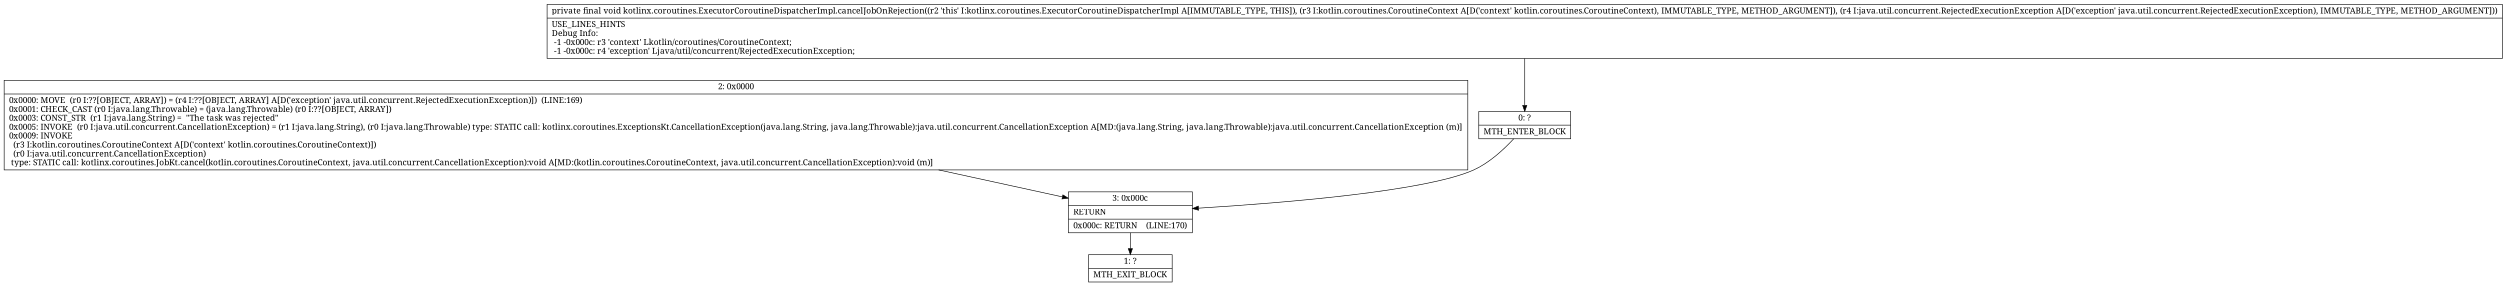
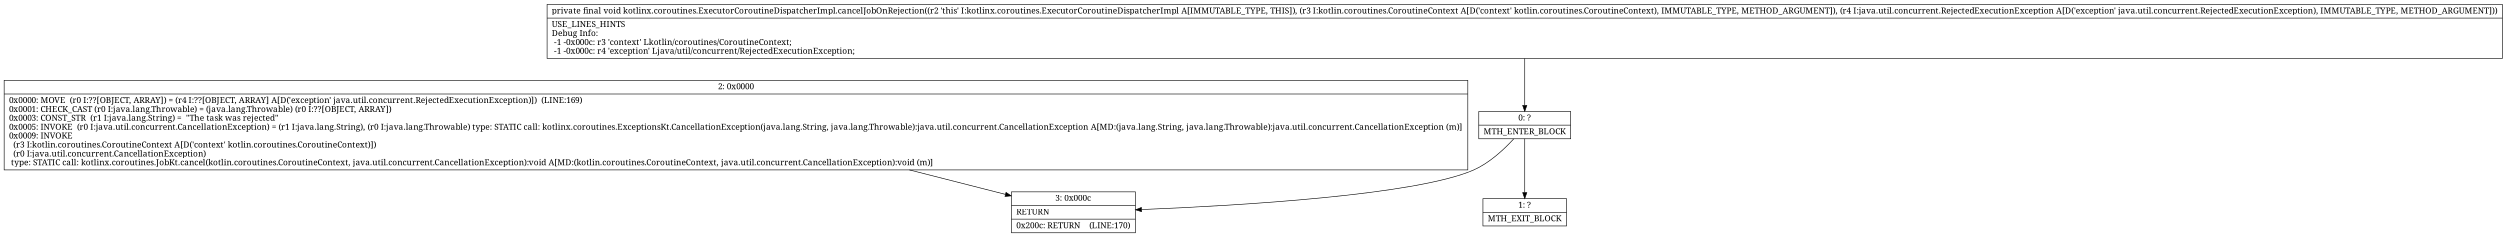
node "3: 0x000c": text "0x000c: RETURN    (LINE:170)" -> "0x200c: RETURN    (LINE:170)"
edge "3: 0x000c" -> "1: ?": now "0: ?" -> "1: ?"
